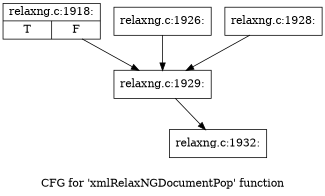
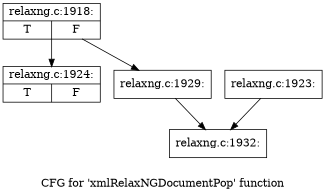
node "relaxng.c:1926:": removed
node "relaxng.c:1928:": removed
node "relaxng.c:1924:": added
node "relaxng.c:1923:": added
